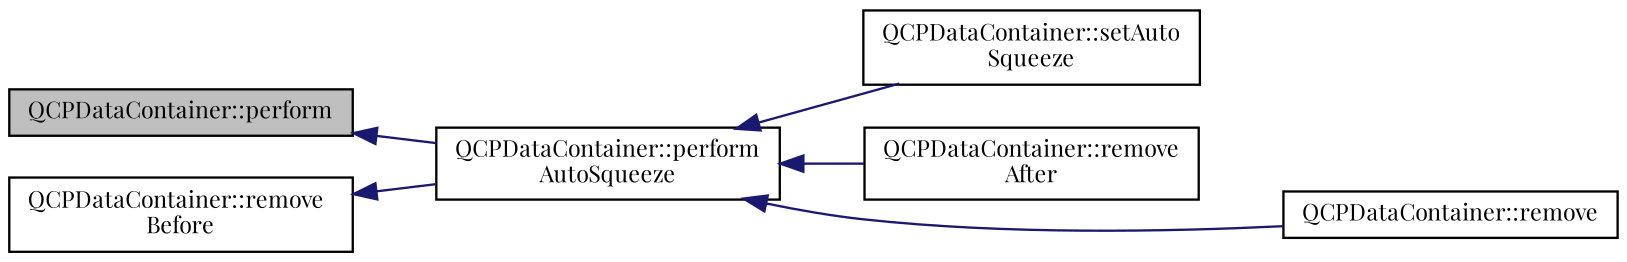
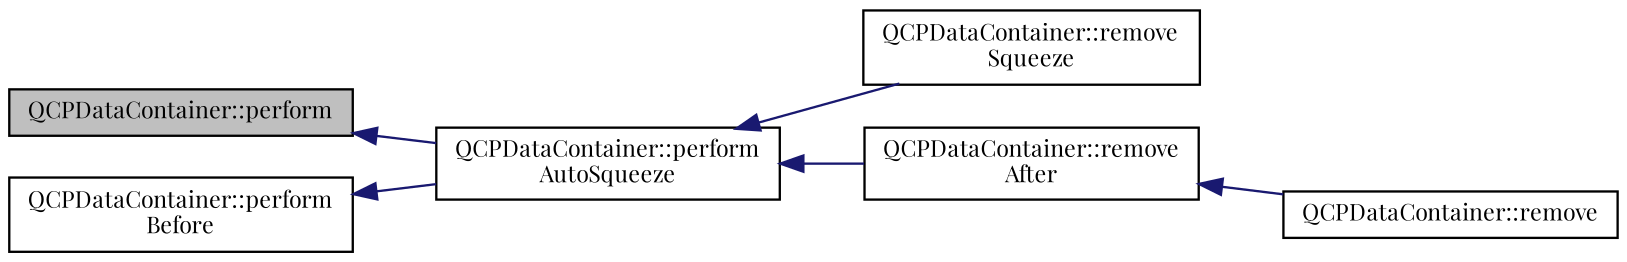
node "QCPDataContainer::setAuto Squeeze": label "QCPDataContainer::setAuto Squeeze" -> "QCPDataContainer::remove Squeeze"
node "QCPDataContainer::remove Before": label "QCPDataContainer::remove Before" -> "QCPDataContainer::perform Before"
edge "QCPDataContainer::remove" -> "QCPDataContainer::perform AutoSqueeze": now "QCPDataContainer::remove" -> "QCPDataContainer::remove After"
